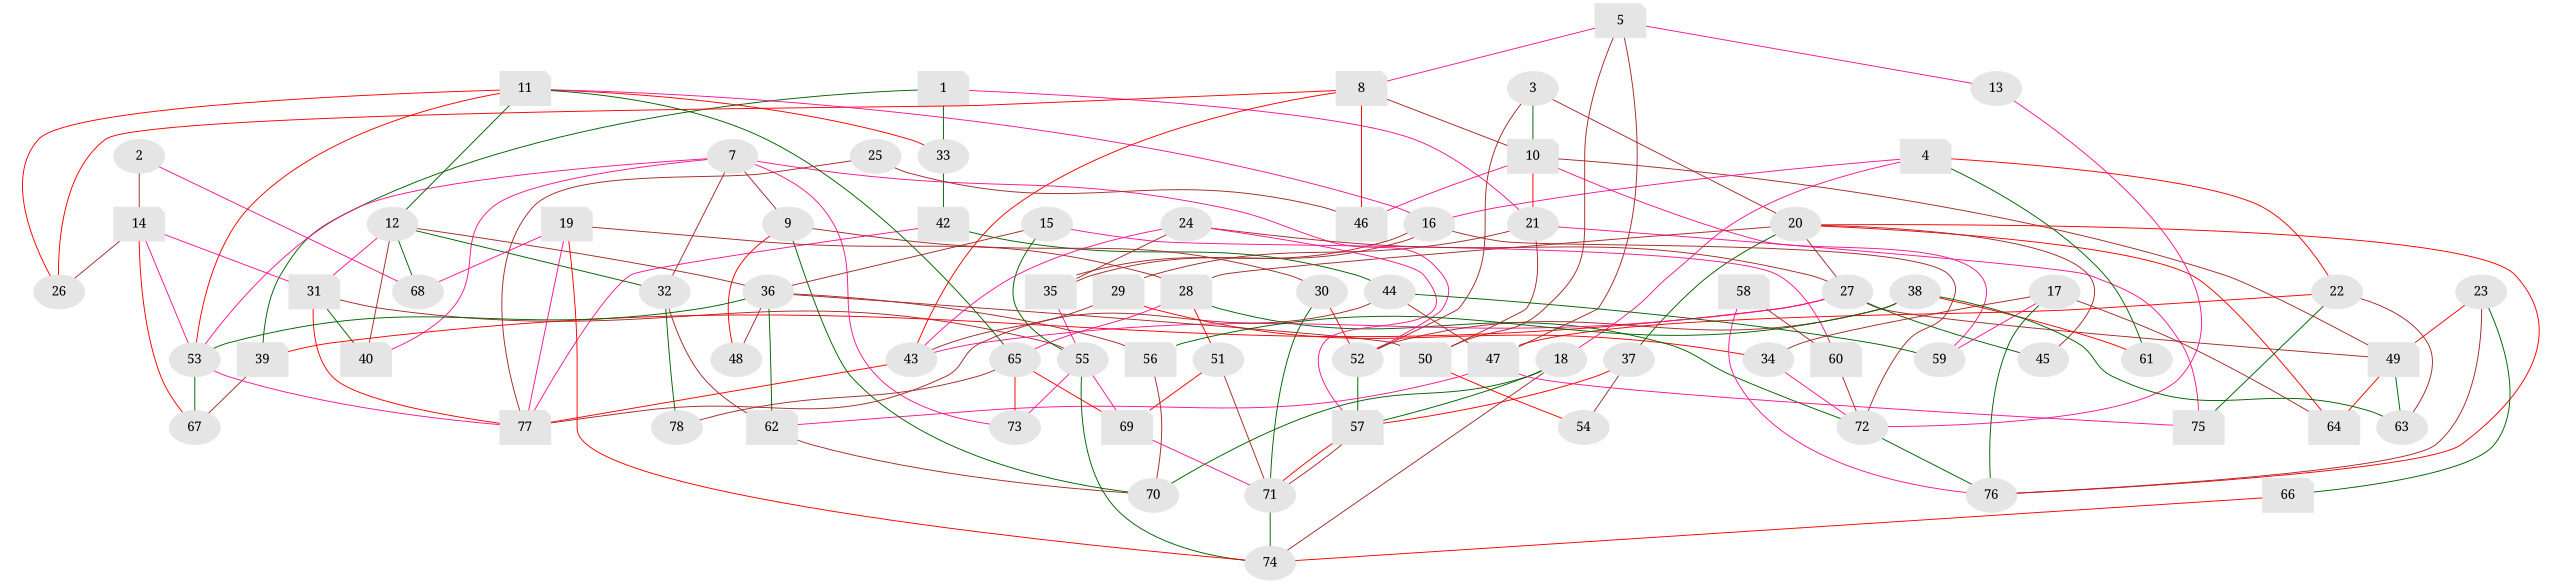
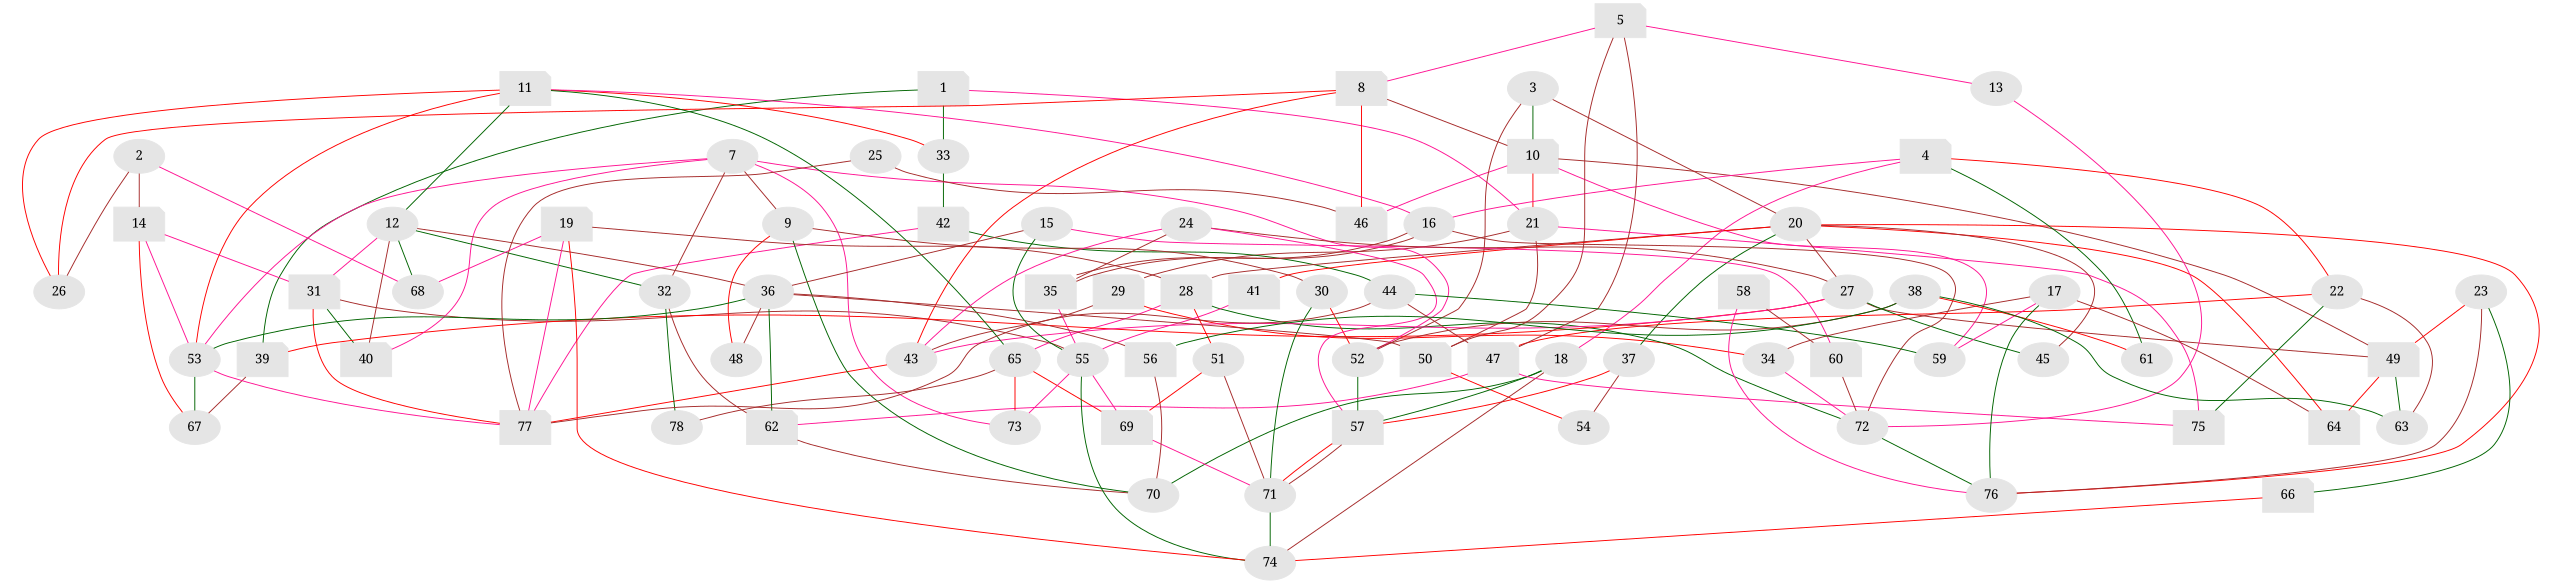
edge "14" -- "26": now "2" -- "26"
node "41": added
